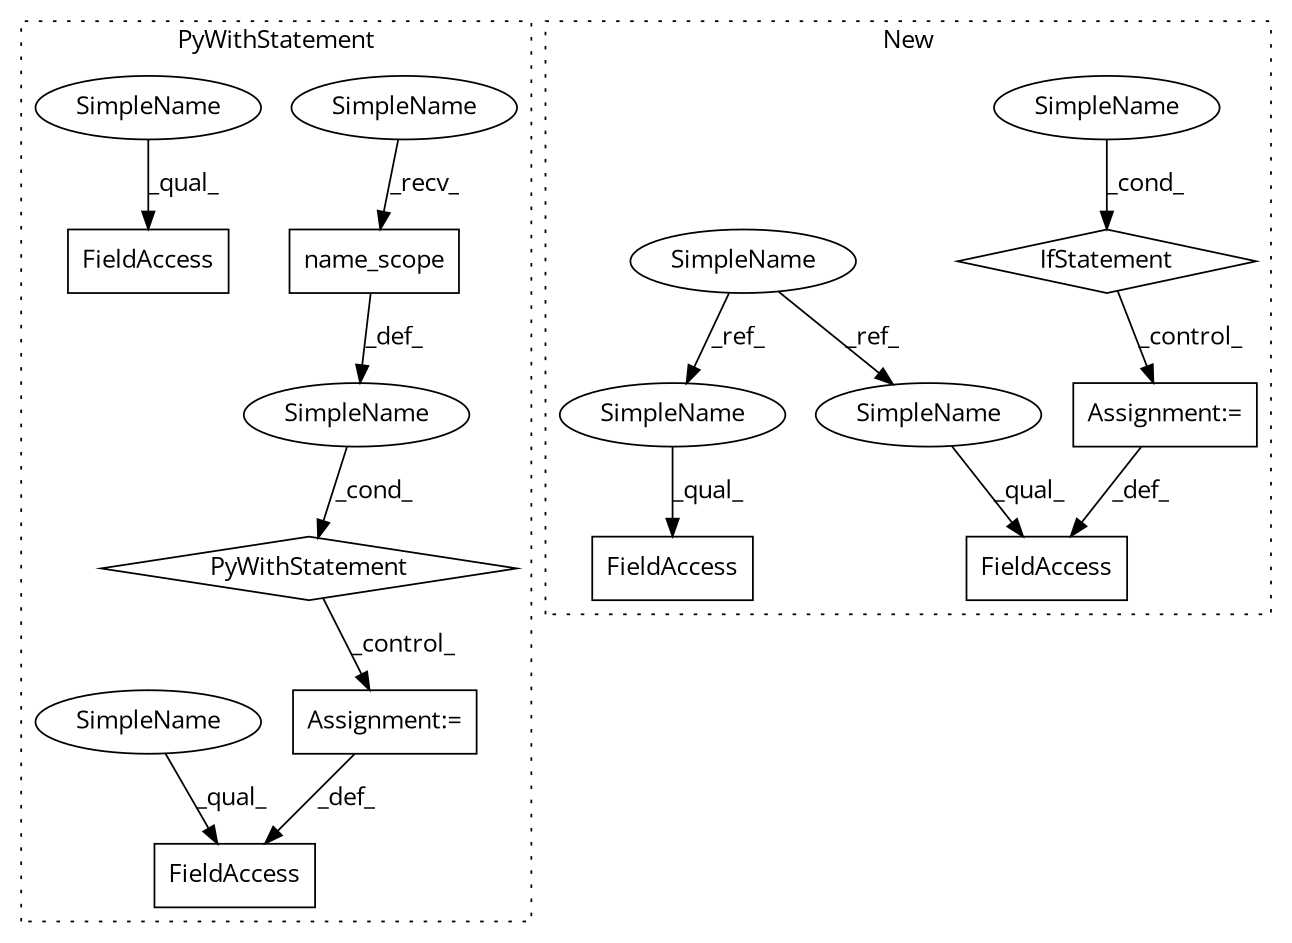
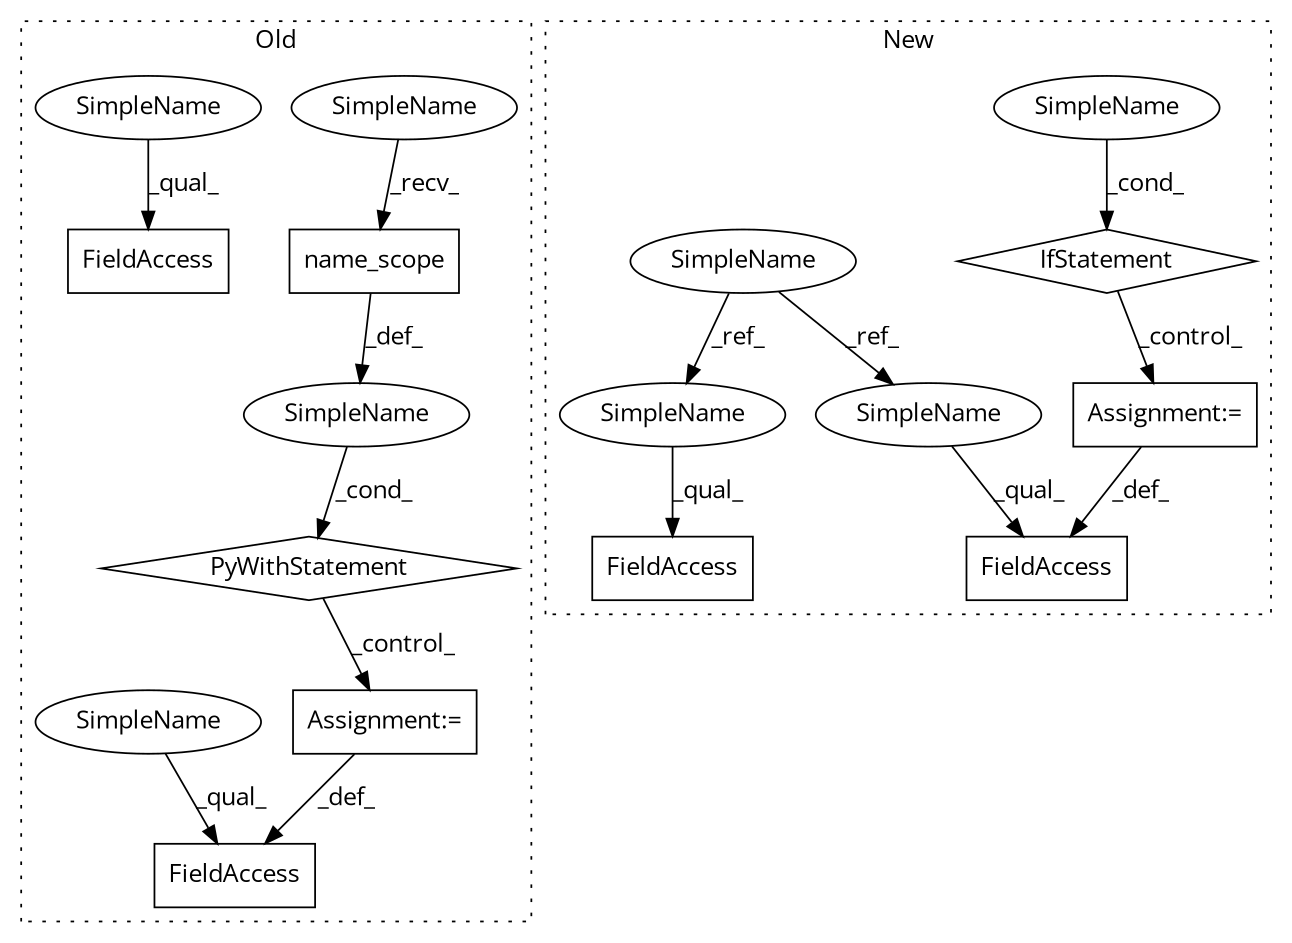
cluster "PyWithStatement": label "PyWithStatement" -> "Old"
